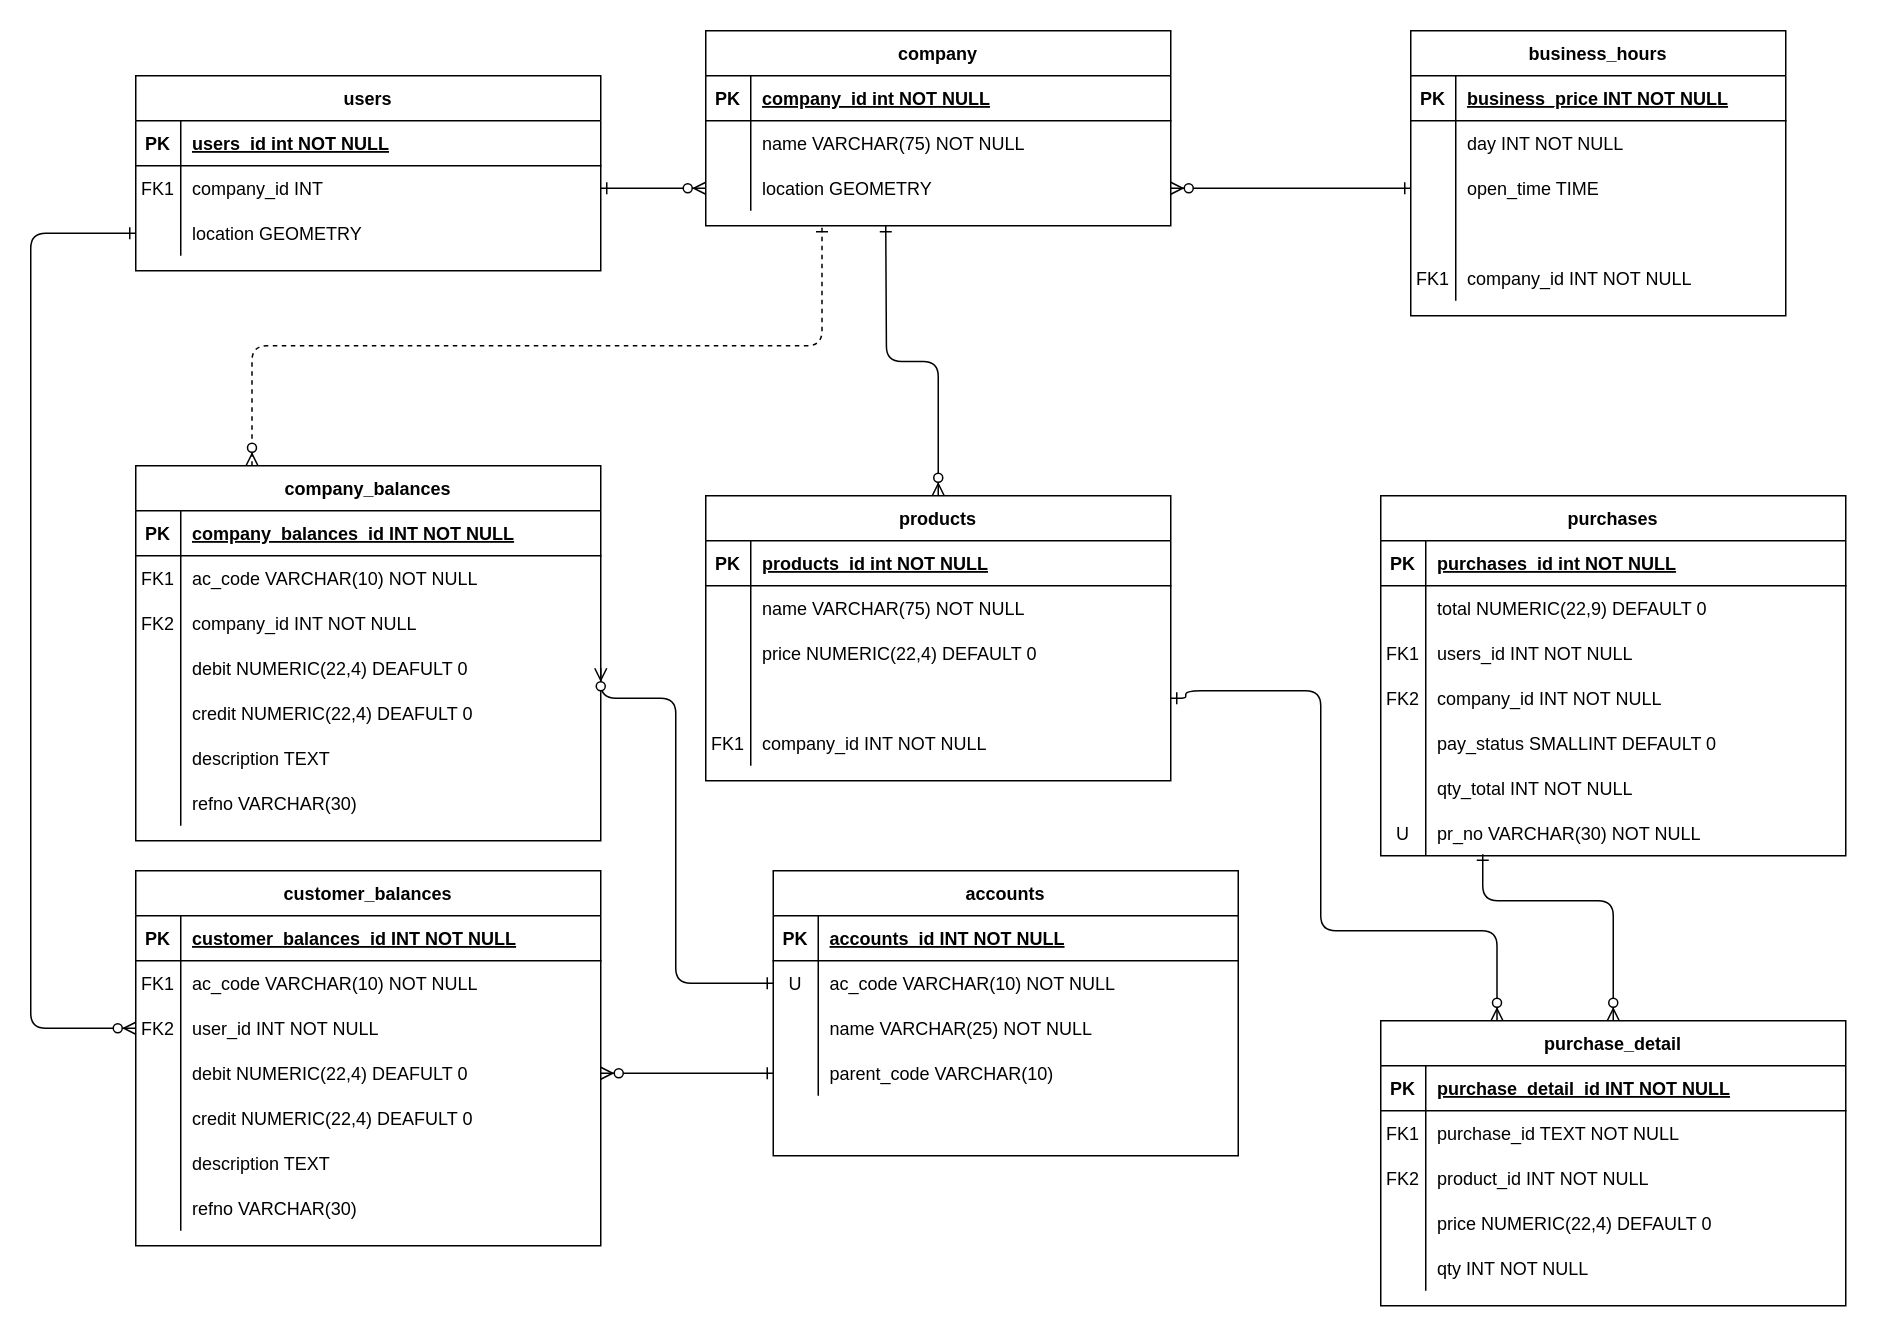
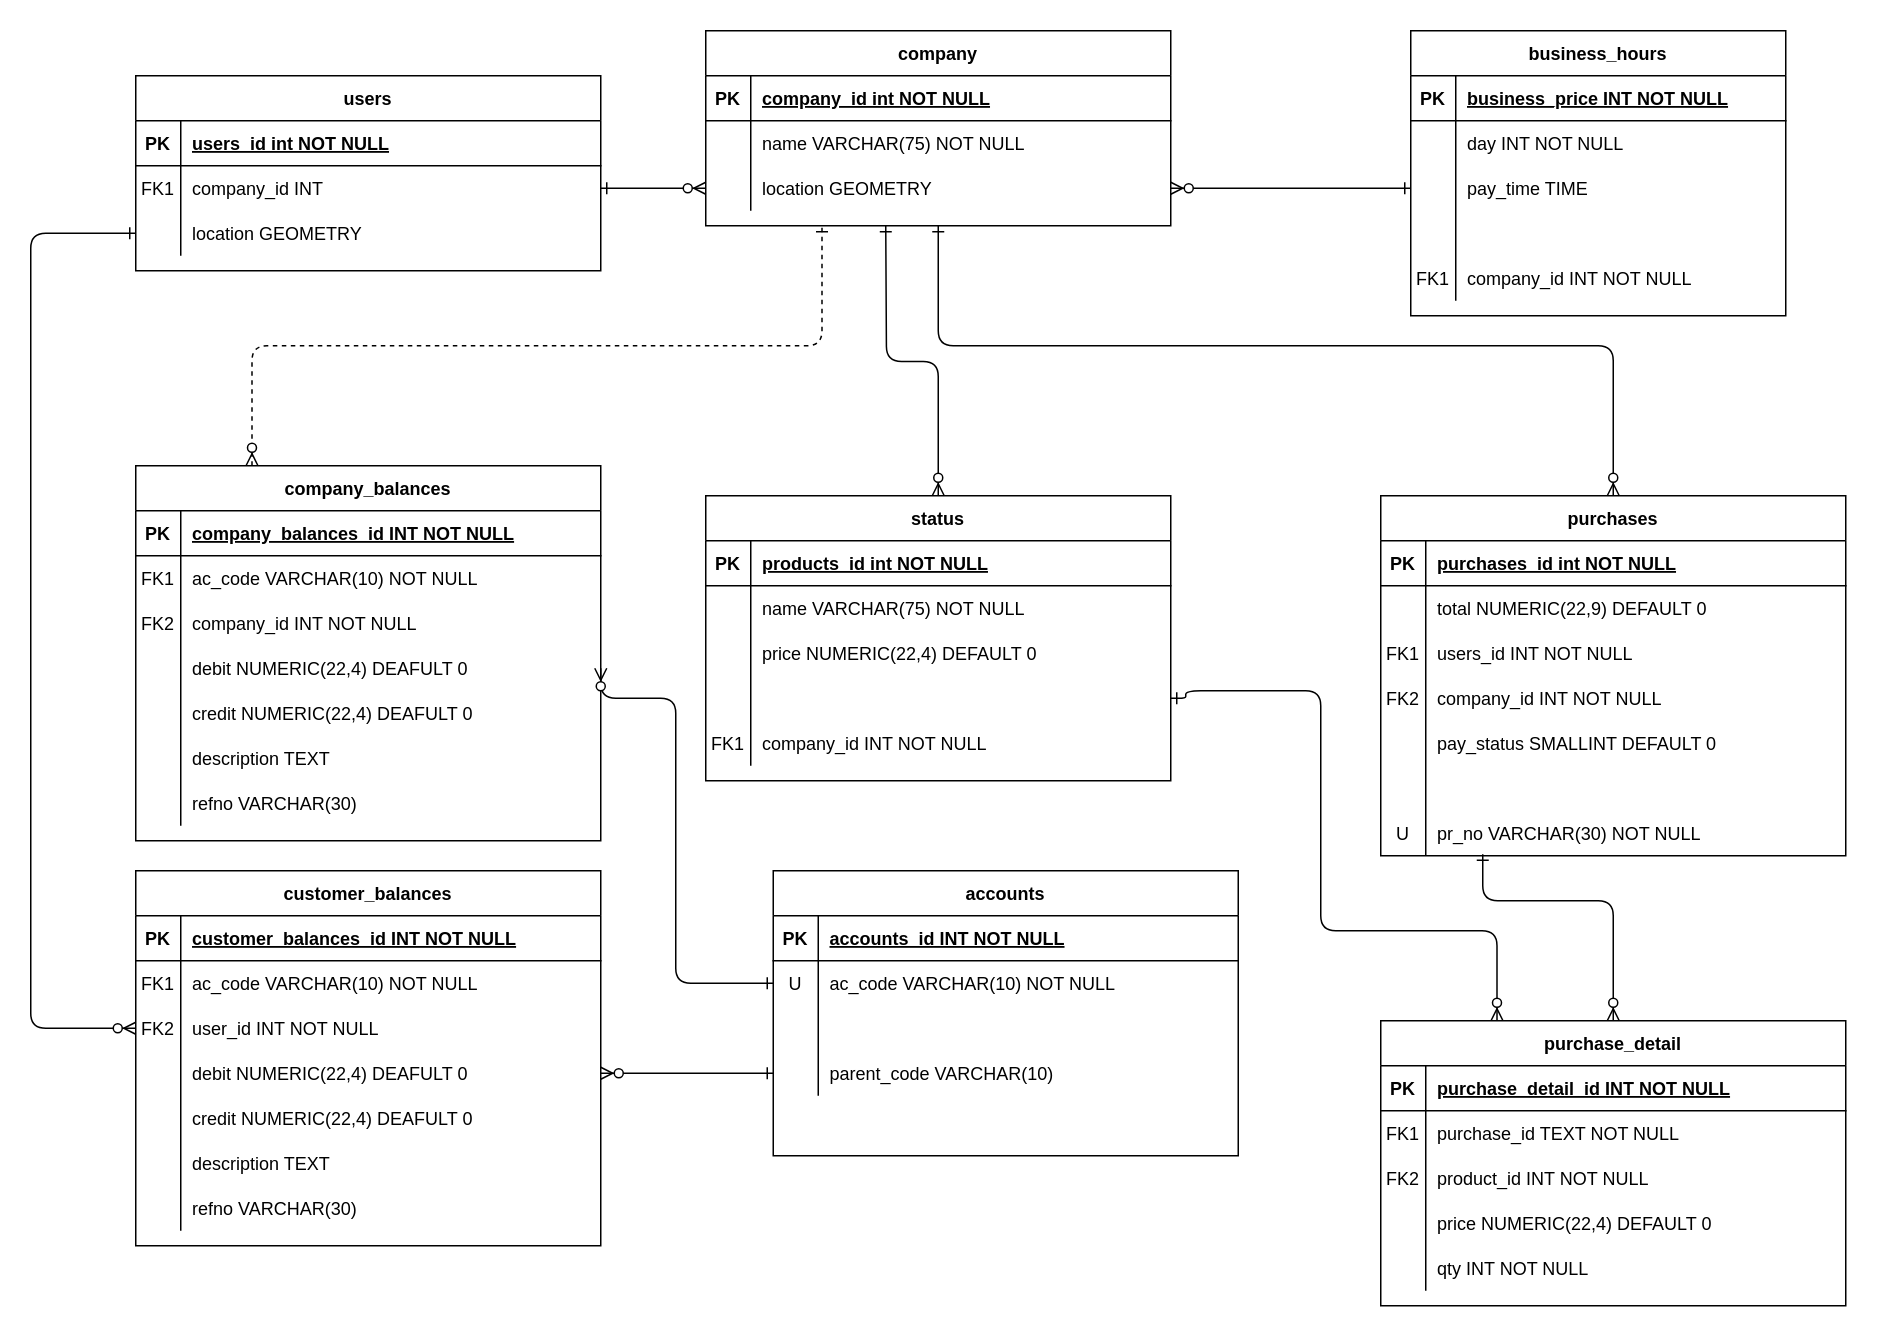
node "open_time TIME": label "open_time TIME" -> "pay_time TIME"
edge "company" -- "purchases": added
node "products": label "products" -> "status"
node "qty_total INT NOT NULL": removed
node "name VARCHAR(25) NOT NULL": removed
